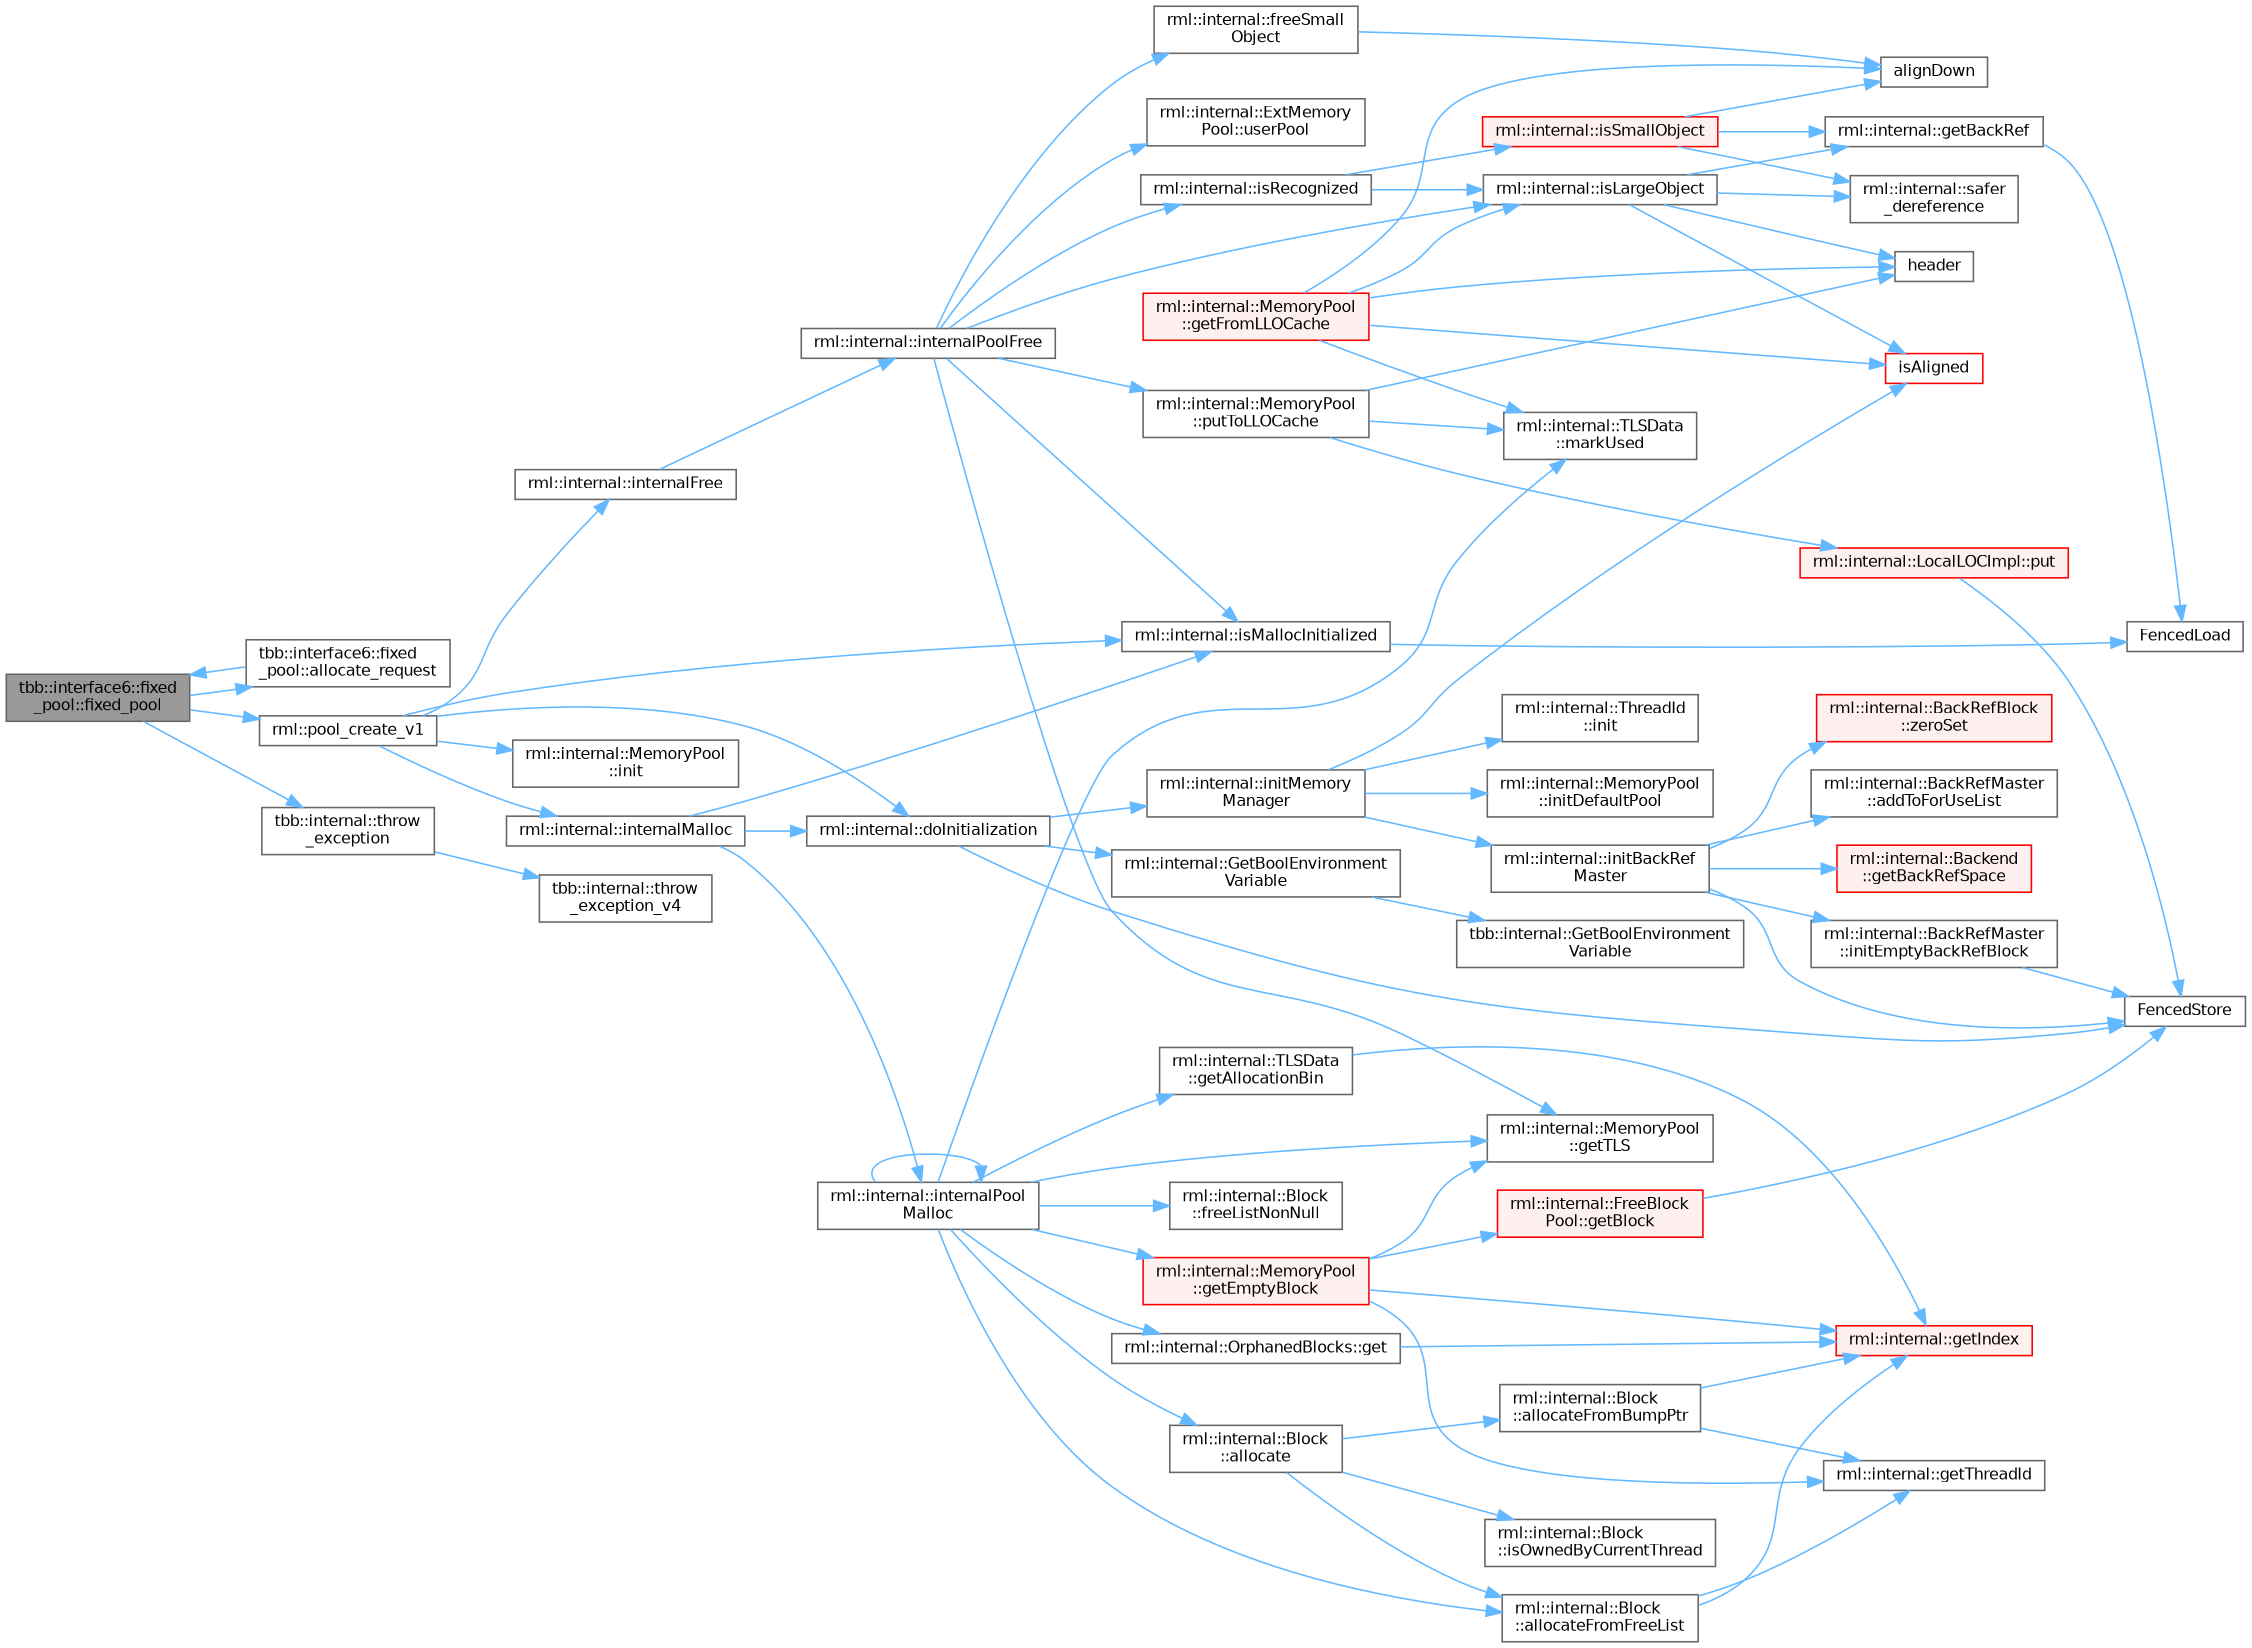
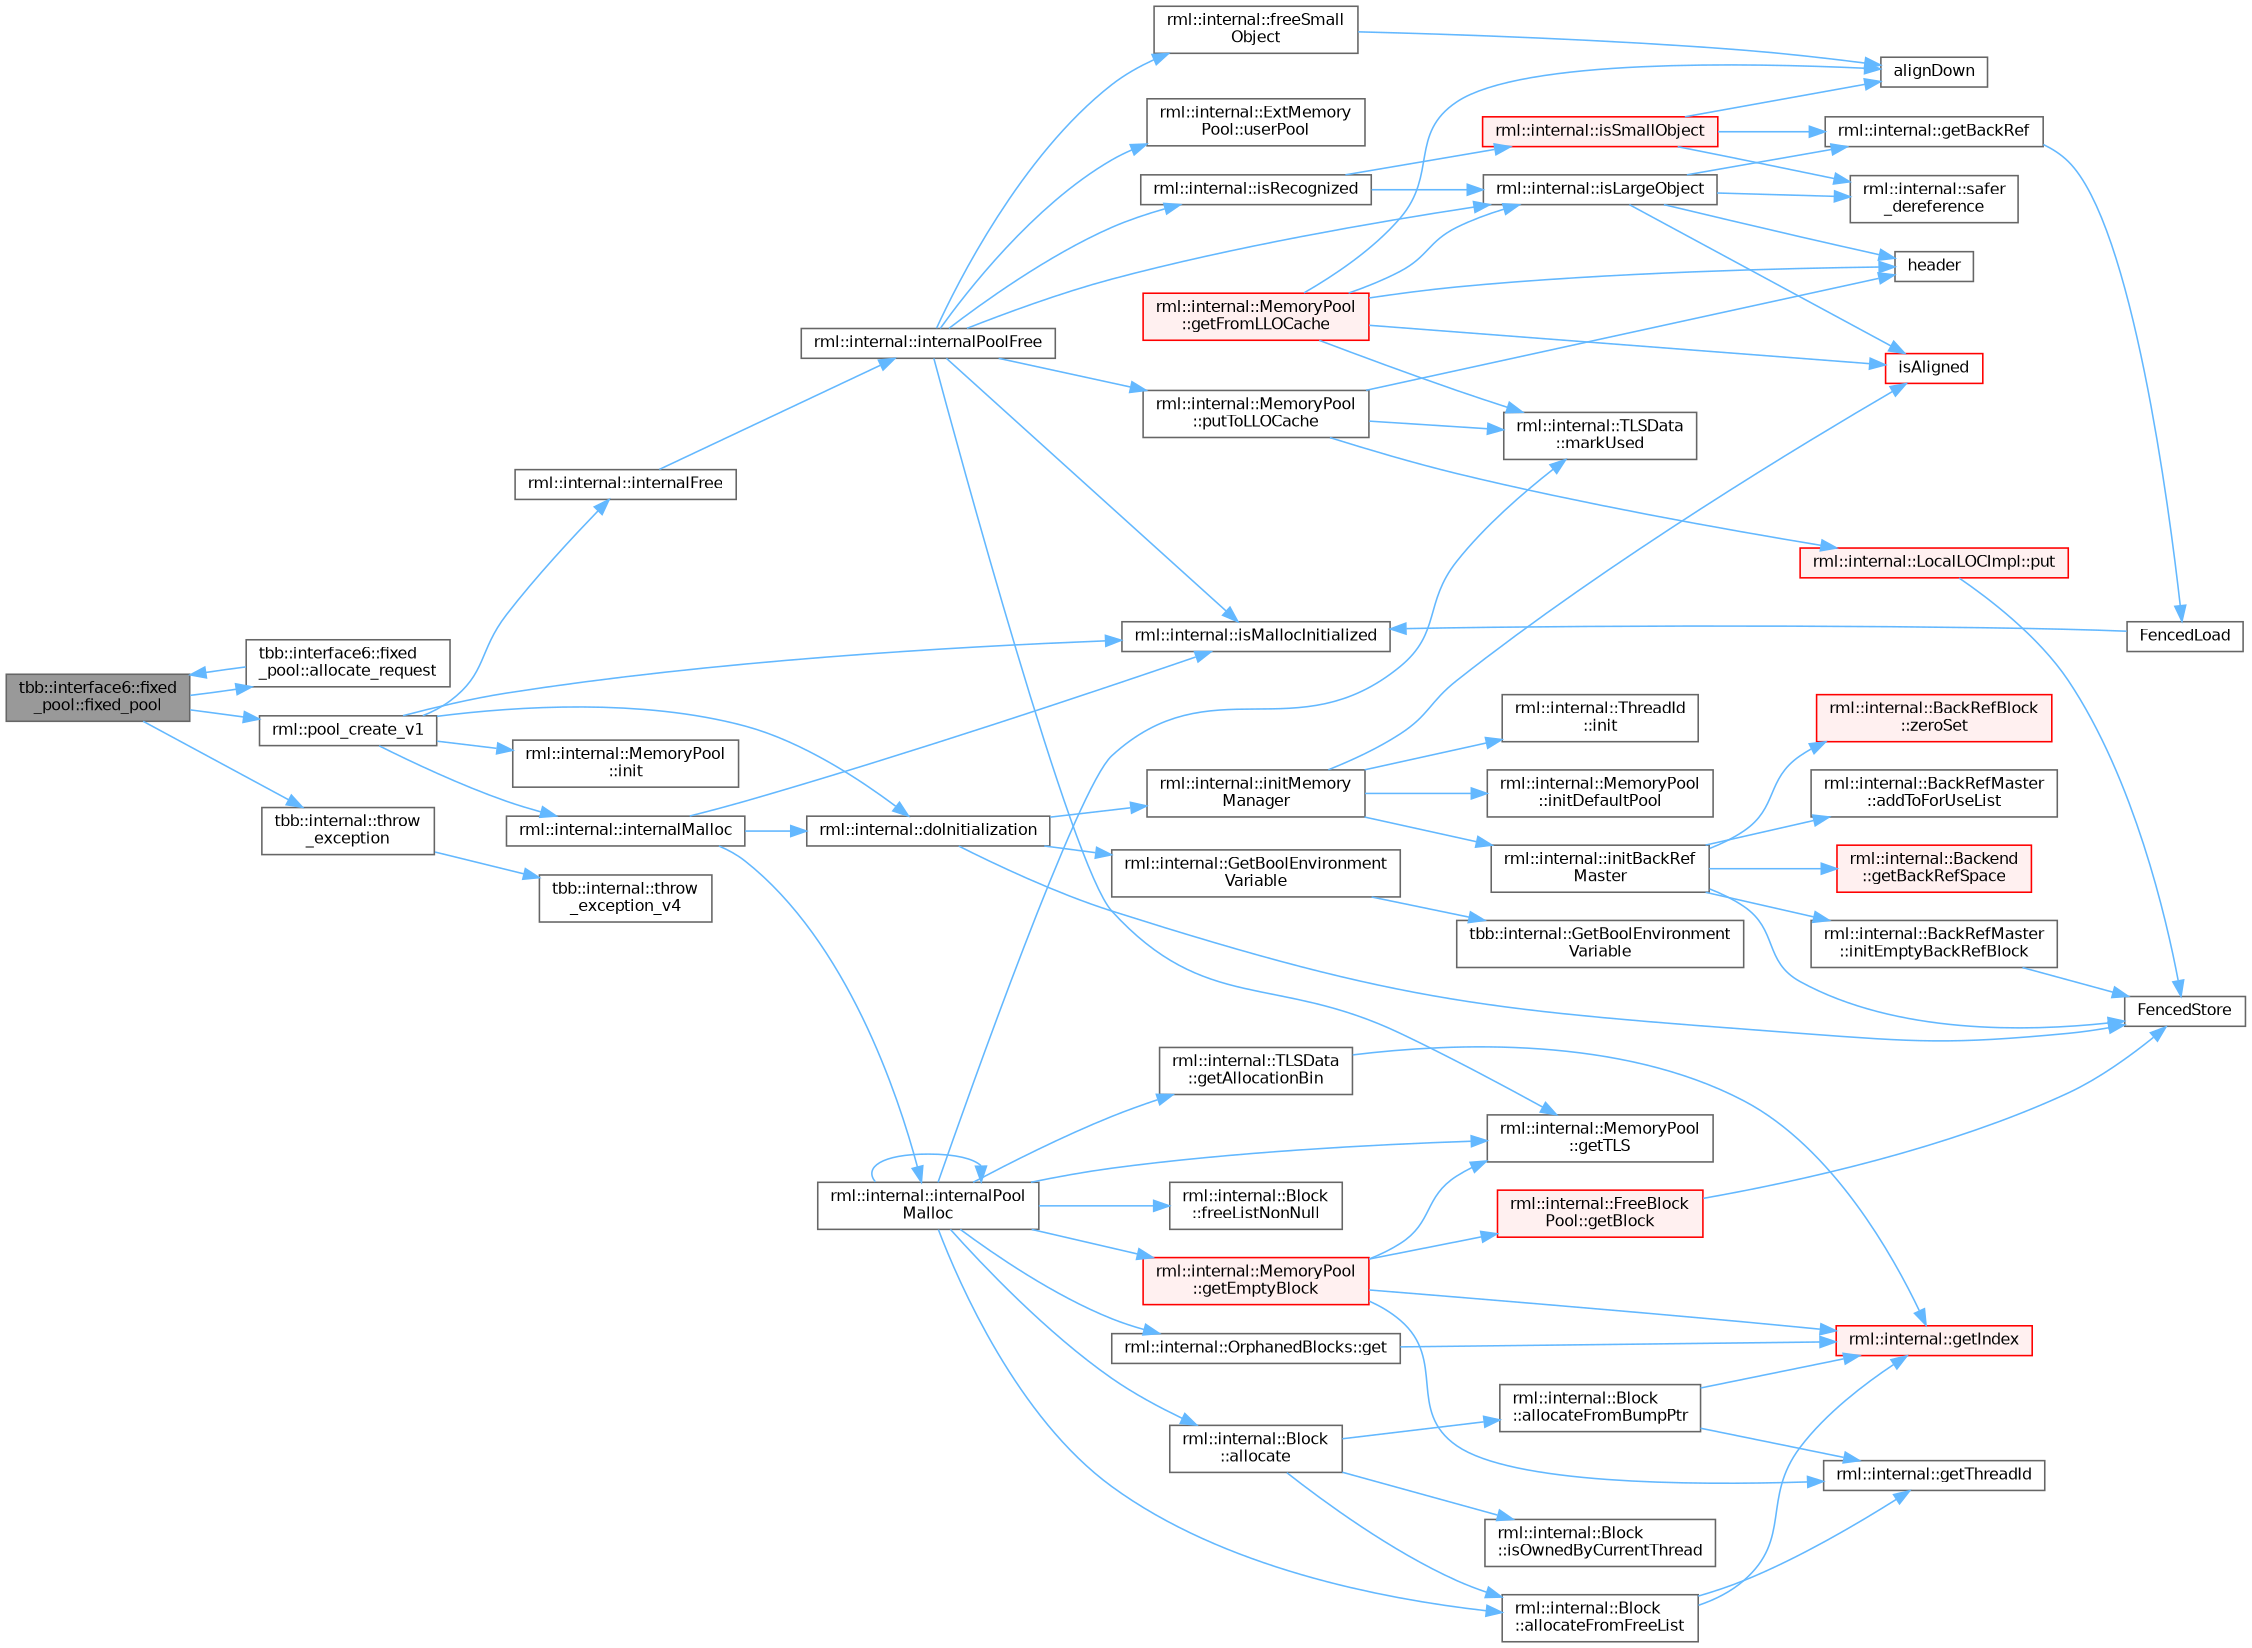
edge "rml::internal::isMallocInitialized" -> "FencedLoad": reversed
